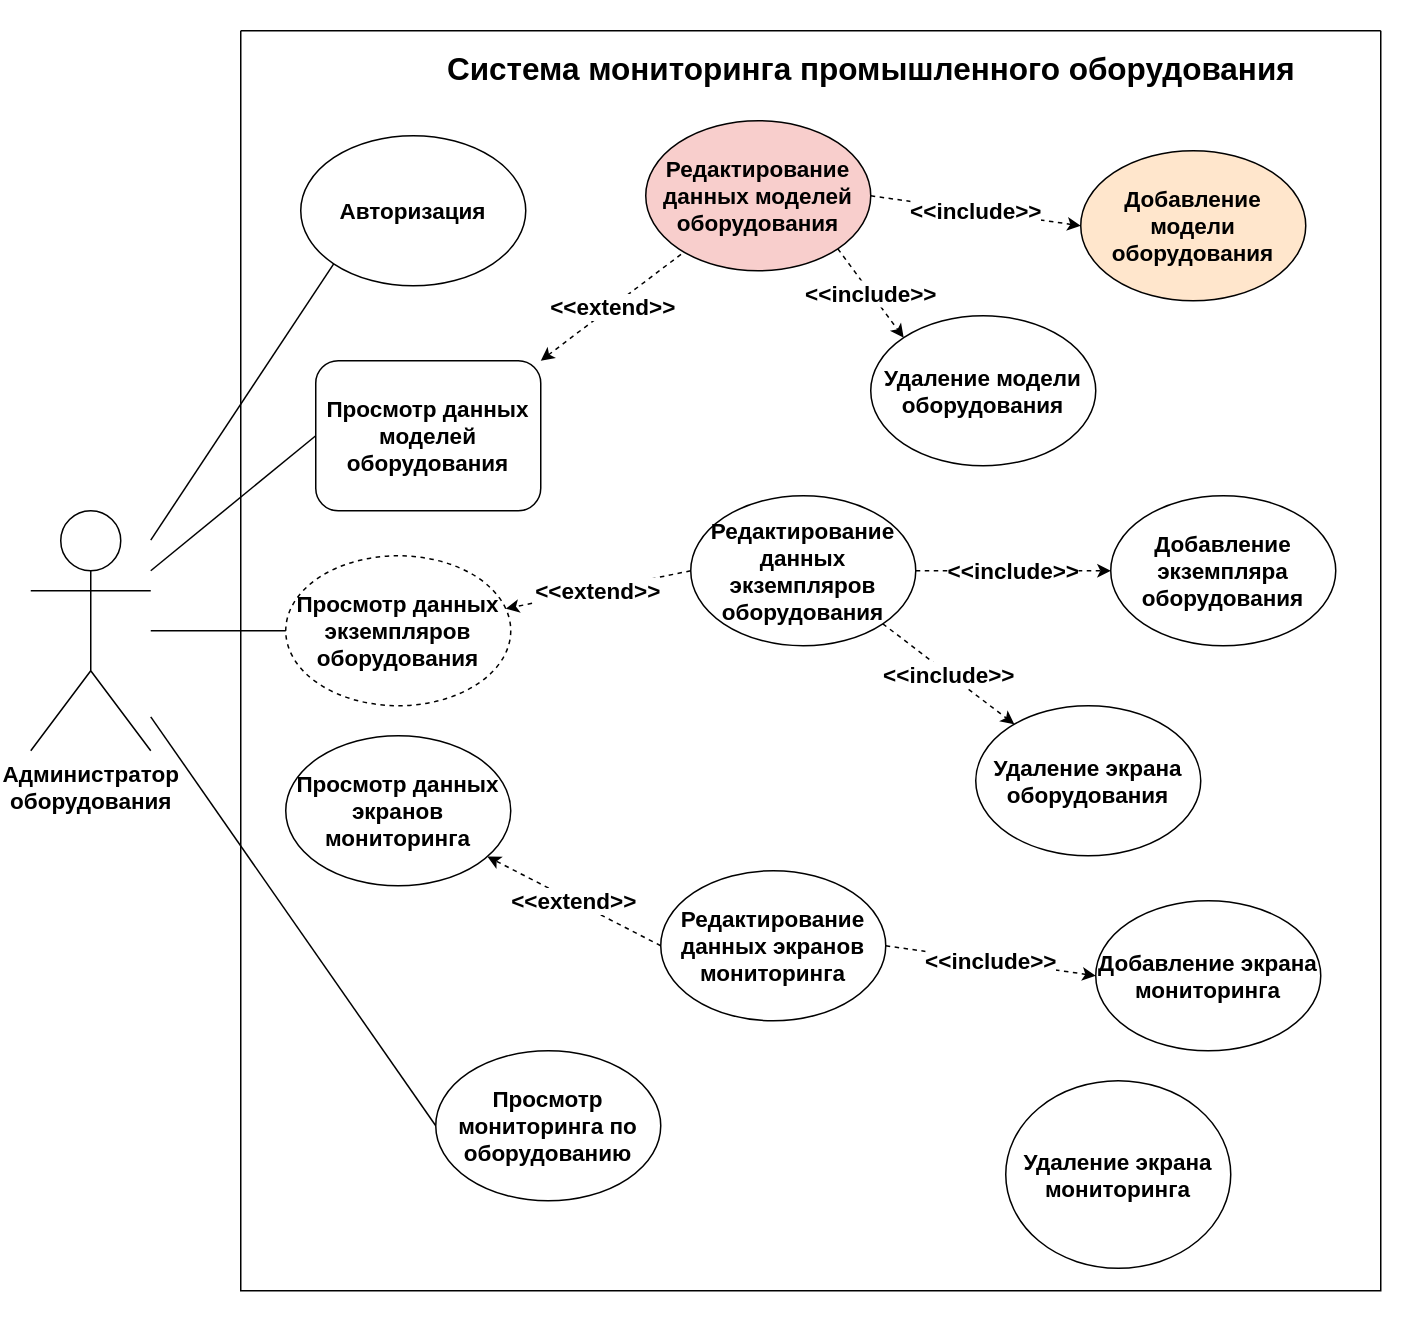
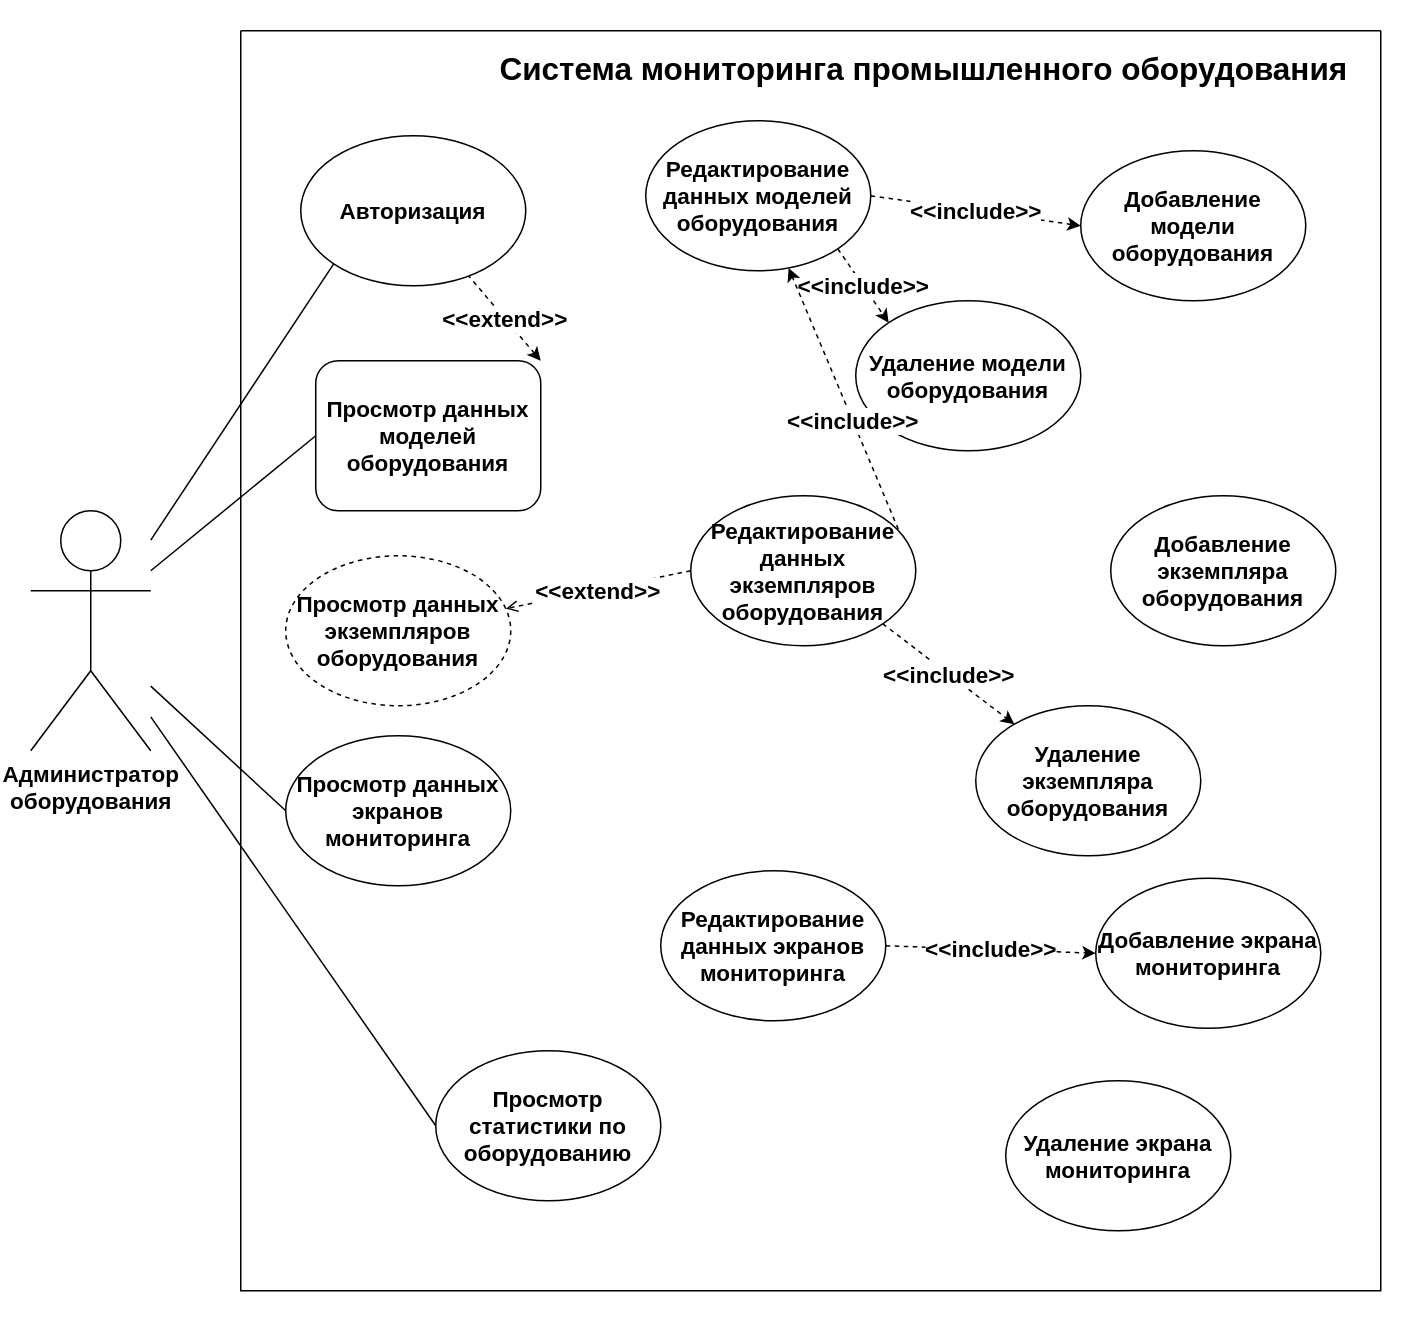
node "Система мониторинга промышленного оборудования": moved (871, 68) -> (923, 68)
node "Редактирование данных моделей оборудования": fillcolor #f8cecc -> #ffffff
node "Добавление модели оборудования": fillcolor #ffe6cc -> #ffffff
edge "Редактирование данных моделей оборудования" -> "Просмотр данных моделей оборудования": now "Авторизация" -> "Просмотр данных моделей оборудования"
node "Удаление модели оборудования": moved (983, 391) -> (968, 376)
edge "Редактирование данных экземпляров оборудования" -> "Добавление экземпляра оборудования": now "Редактирование данных экземпляров оборудования" -> "Редактирование данных моделей оборудования"
edge "Редактирование данных экземпляров оборудования" -> "Просмотр данных экземпляров оборудования": arrowhead classic -> open
edge "Администратороборудования" -- "Просмотр данных экземпляров оборудования": removed
edge "Администратороборудования" -- "Просмотр данных экранов мониторинга": added
node "Удаление экрана оборудования": label "Удаление экрана оборудования" -> "Удаление экземпляра оборудования"
edge "Редактирование данных экранов мониторинга" -> "Просмотр данных экранов мониторинга": removed, label "<<extend>>"
node "Добавление экрана мониторинга": moved (1208, 976) -> (1208, 953)
node "Просмотр мониторинга по оборудованию": label "Просмотр мониторинга по оборудованию" -> "Просмотр статистики по оборудованию"
node "Удаление экрана мониторинга": size 225x188 -> 225x150
